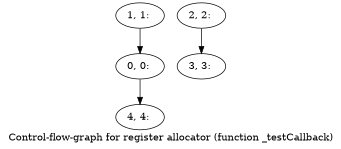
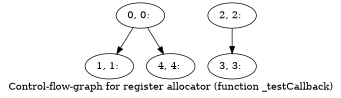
edge "1, 1:" -> "0, 0:": reversed
